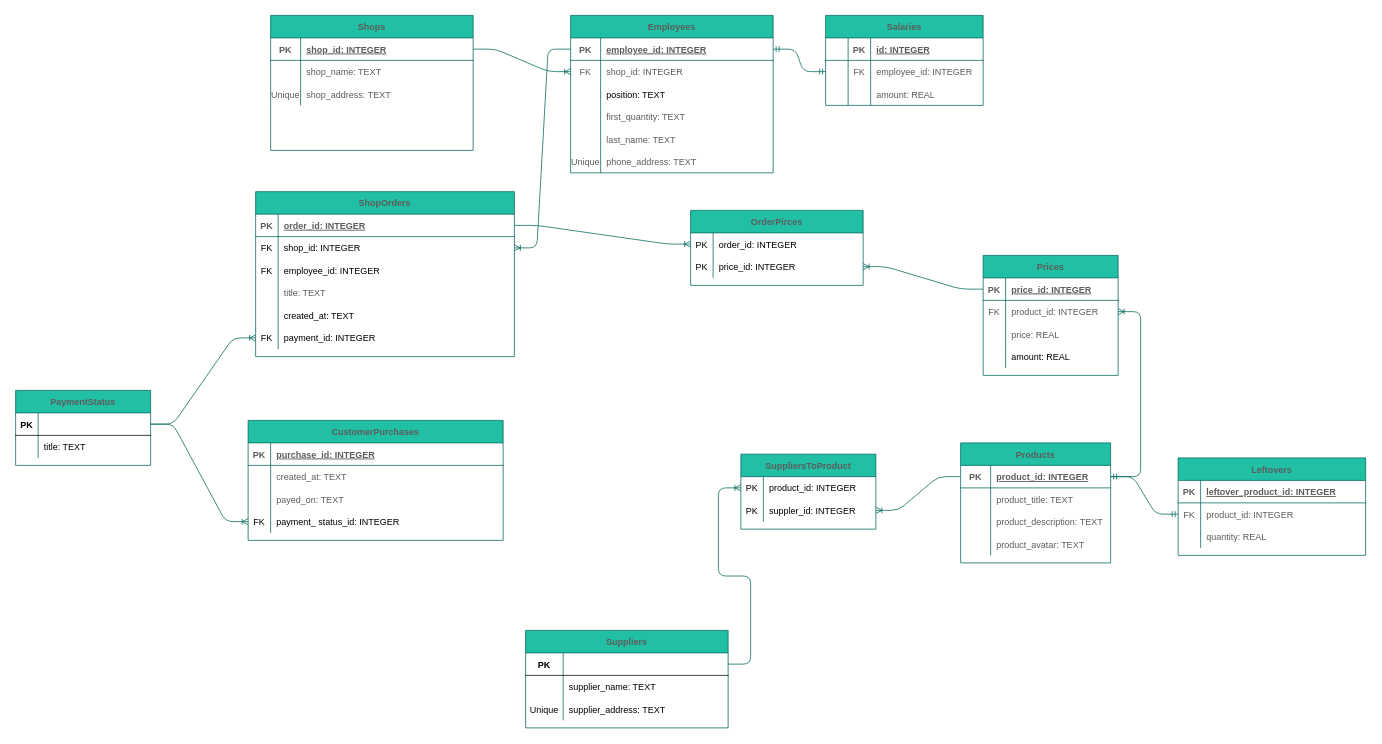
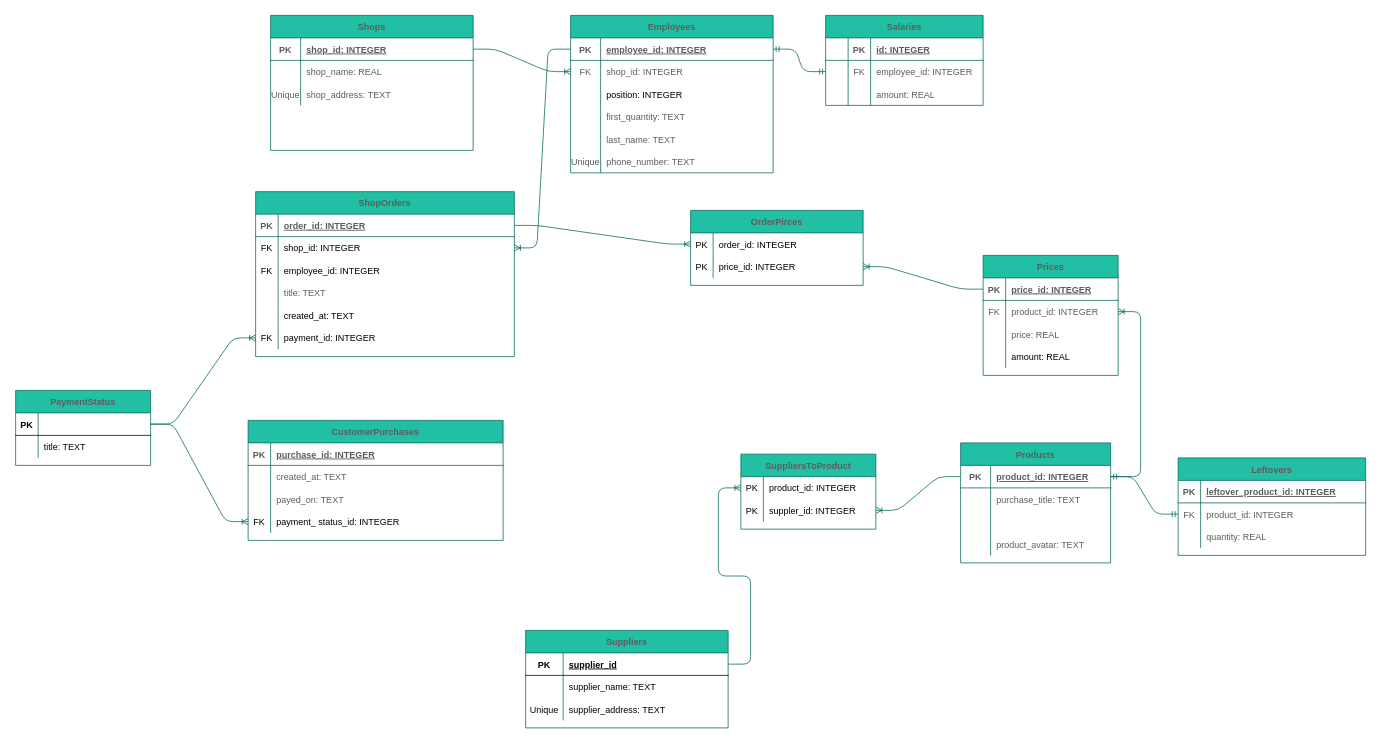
node "shop_name: TEXT": label "shop_name: TEXT" -> "shop_name: REAL"
node "position: TEXT": label "position: TEXT" -> "position: INTEGER"
node "phone_address: TEXT": label "phone_address: TEXT" -> "phone_number: TEXT"
node "product_title: TEXT": label "product_title: TEXT" -> "purchase_title: TEXT"
node "product_description: TEXT": removed
node "supplier_id": added
